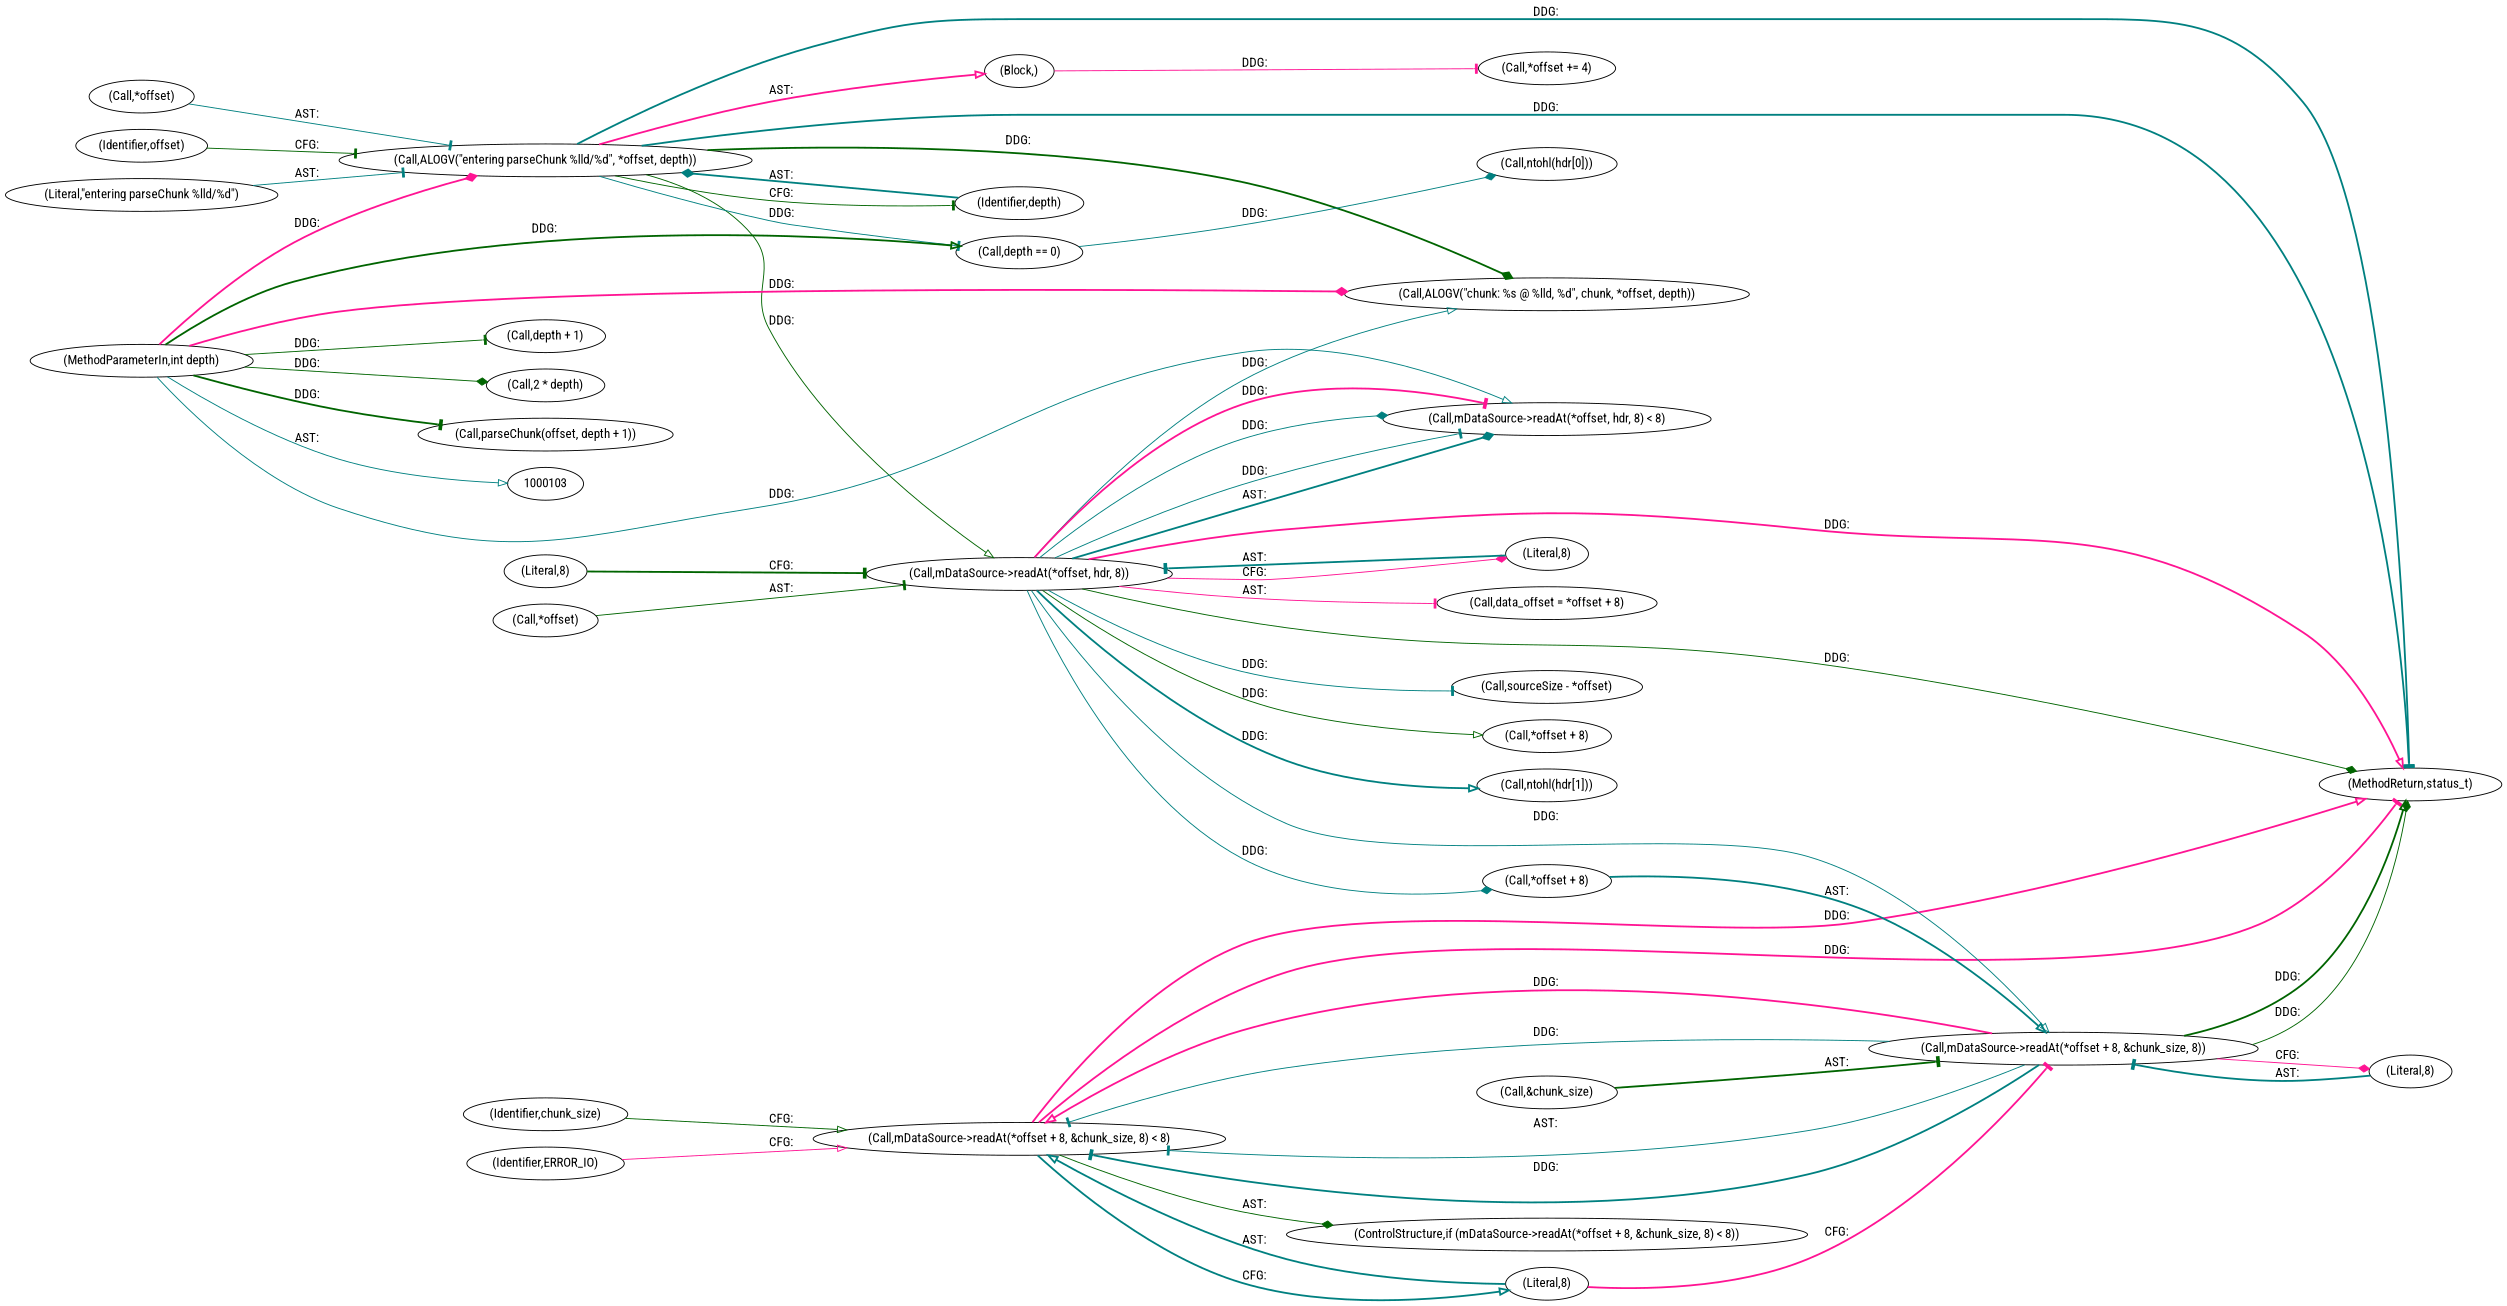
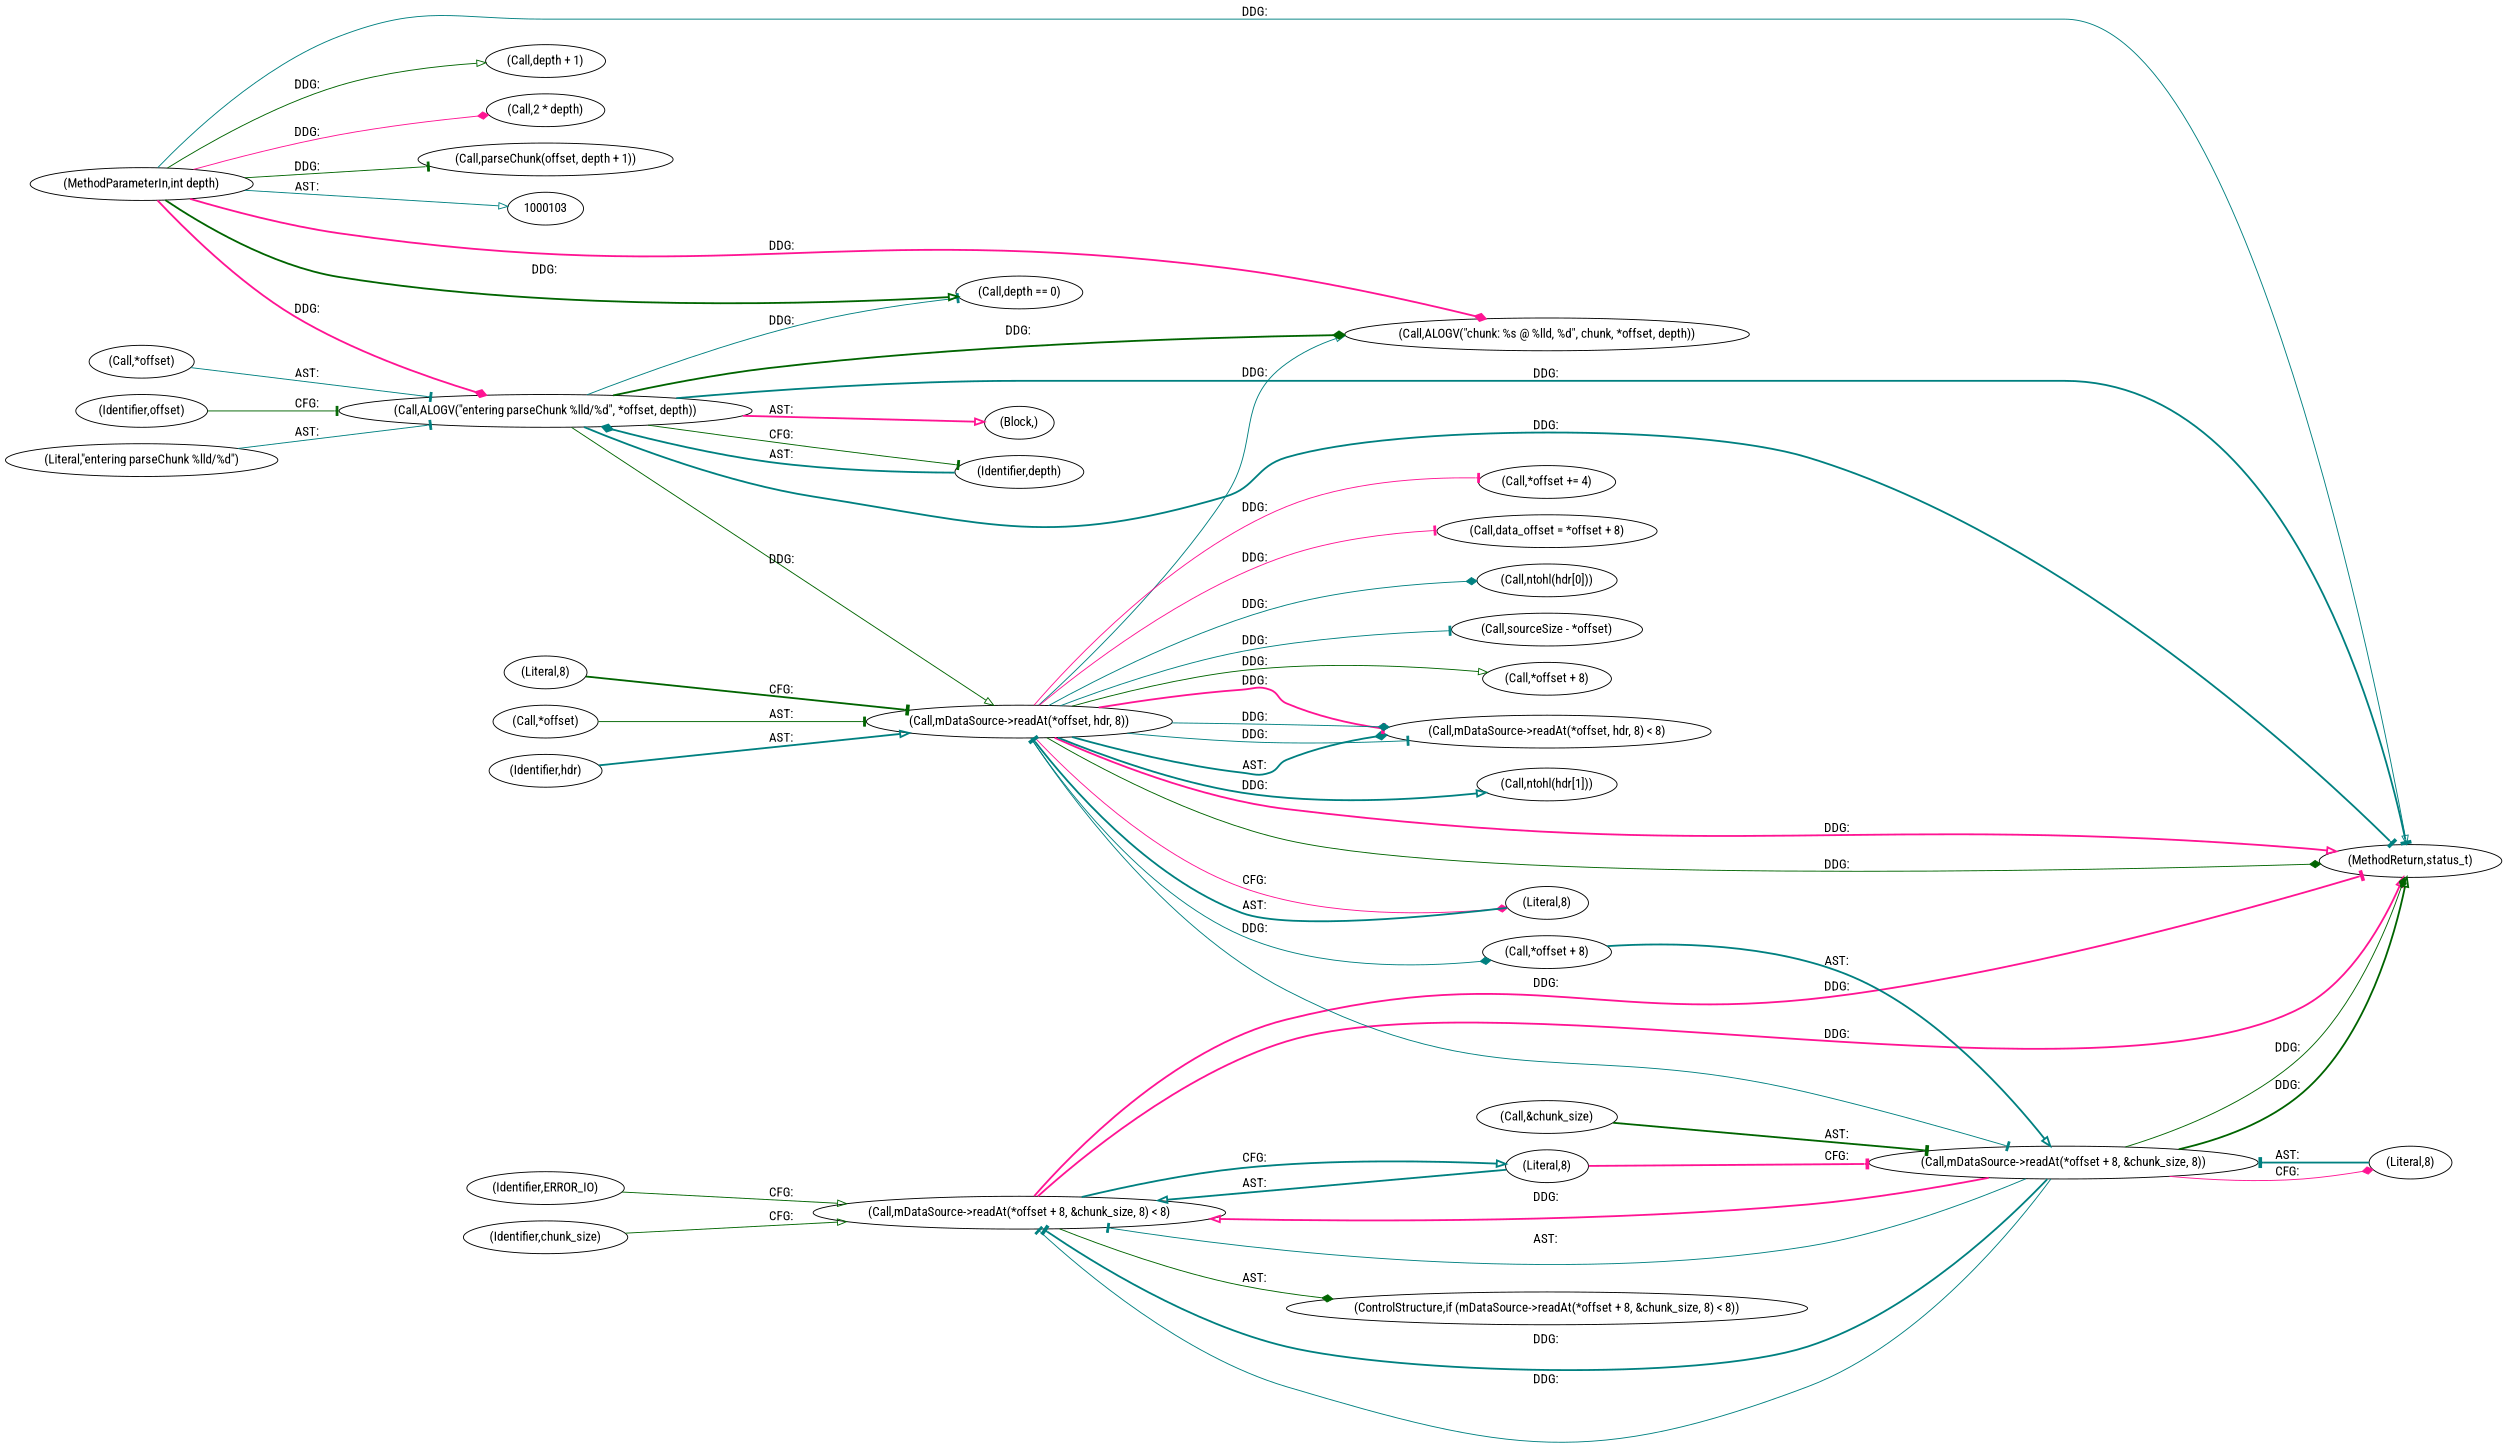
edge "(Block,)" -> "(Call,*offset += 4)": now "(Call,mDataSource->readAt(*offset, hdr, 8))" -> "(Call,*offset += 4)"
edge "(Call,depth == 0)" -> "(Call,ntohl(hdr[0]))": now "(Call,mDataSource->readAt(*offset, hdr, 8))" -> "(Call,ntohl(hdr[0]))"
edge "(MethodParameterIn,int depth)" -> "(Call,depth + 1)": arrowhead tee -> onormal
edge "(MethodParameterIn,int depth)" -> "(Call,2 * depth)": color darkgreen -> deeppink
edge "(MethodParameterIn,int depth)" -> "(Call,parseChunk(offset, depth + 1))": style bold -> solid
edge "(MethodParameterIn,int depth)" -> "(Call,mDataSource->readAt(*offset, hdr, 8) < 8)": now "(MethodParameterIn,int depth)" -> "(MethodReturn,status_t)"
edge "(Call,mDataSource->readAt(*offset, hdr, 8))" -> "(Call,data_offset = *offset + 8)": label "AST: " -> "DDG: "
node "(Identifier,hdr)": added
edge "(Call,mDataSource->readAt(*offset, hdr, 8))" -> "(Call,mDataSource->readAt(*offset + 8, &chunk_size, 8))": arrowhead onormal -> tee
edge "(Identifier,ERROR_IO)" -> "(Call,mDataSource->readAt(*offset + 8, &chunk_size, 8) < 8)": color deeppink -> darkgreen
